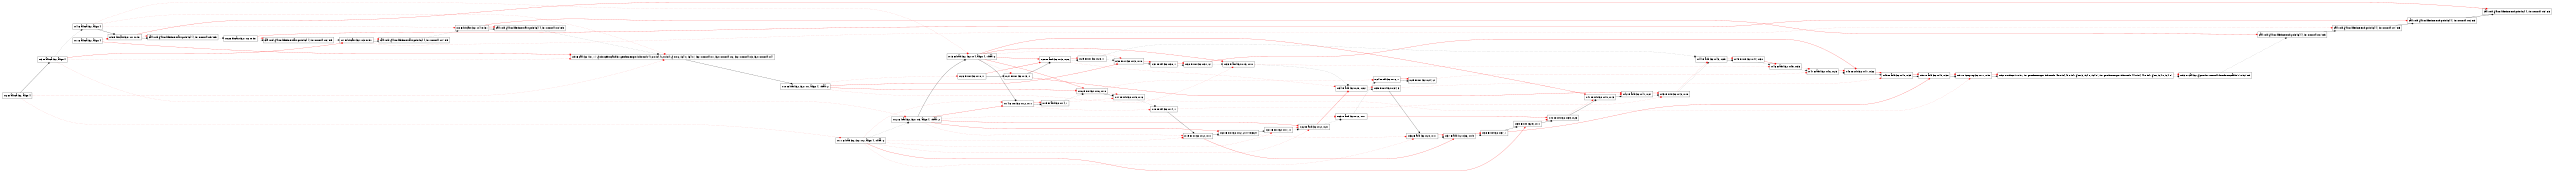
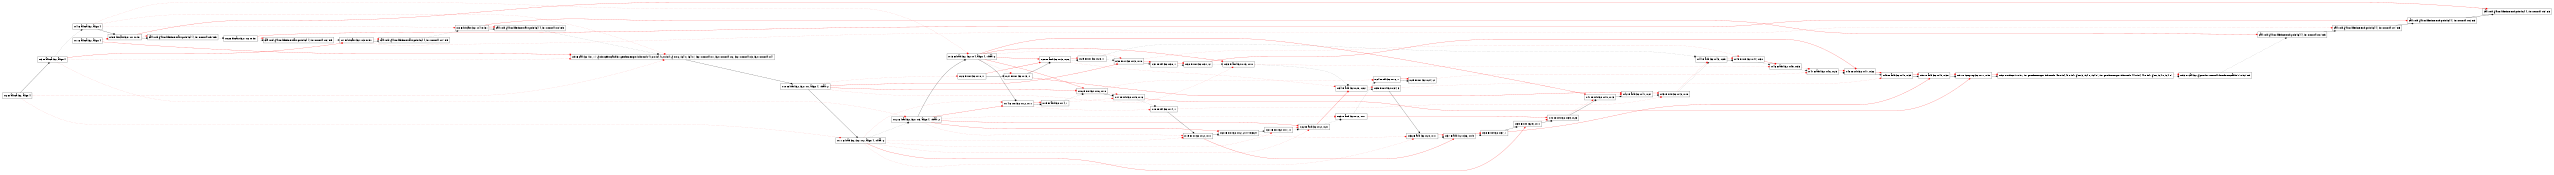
edge "%30 = or i32 %13, %10" -> "%45 = sub i32 %44, %30": added
edge "%17 = sub i32 %15, %16" -> "%51 = icmp eq i32 %17, %50": style dotted -> solid
edge "%10 = load i32, i32* %1, align 4, !tbaa !2" -> "%11 = load i32, i32* %2, align 4, !tbaa !2": added
